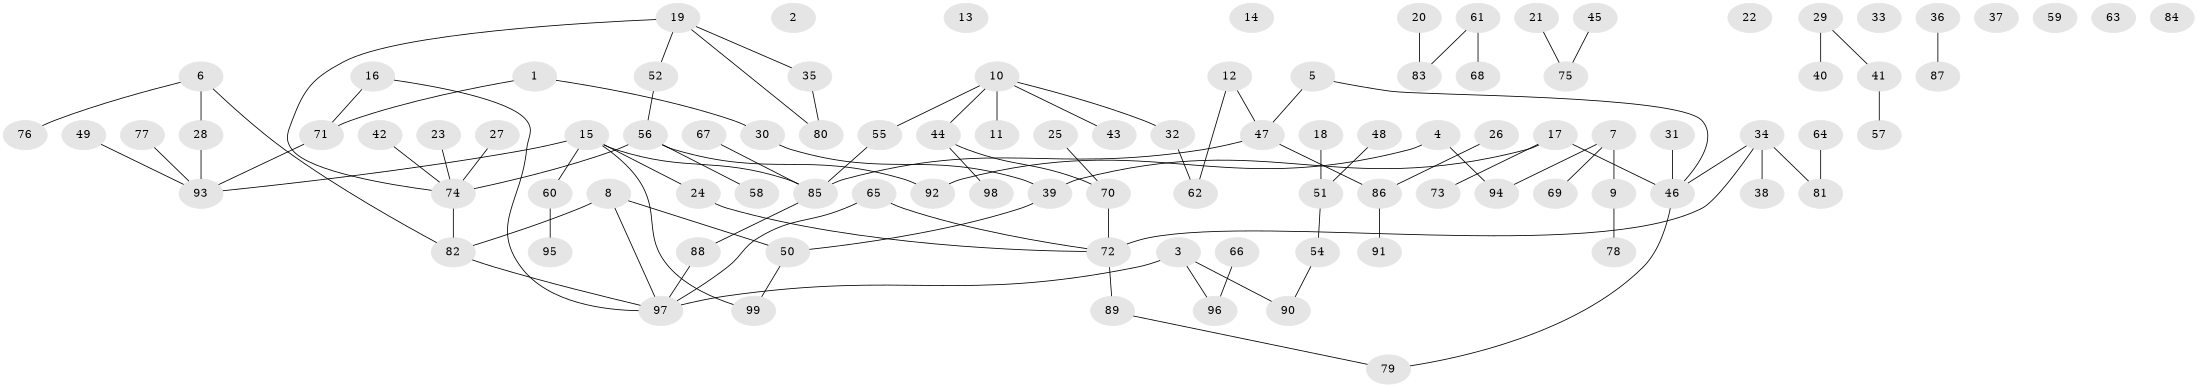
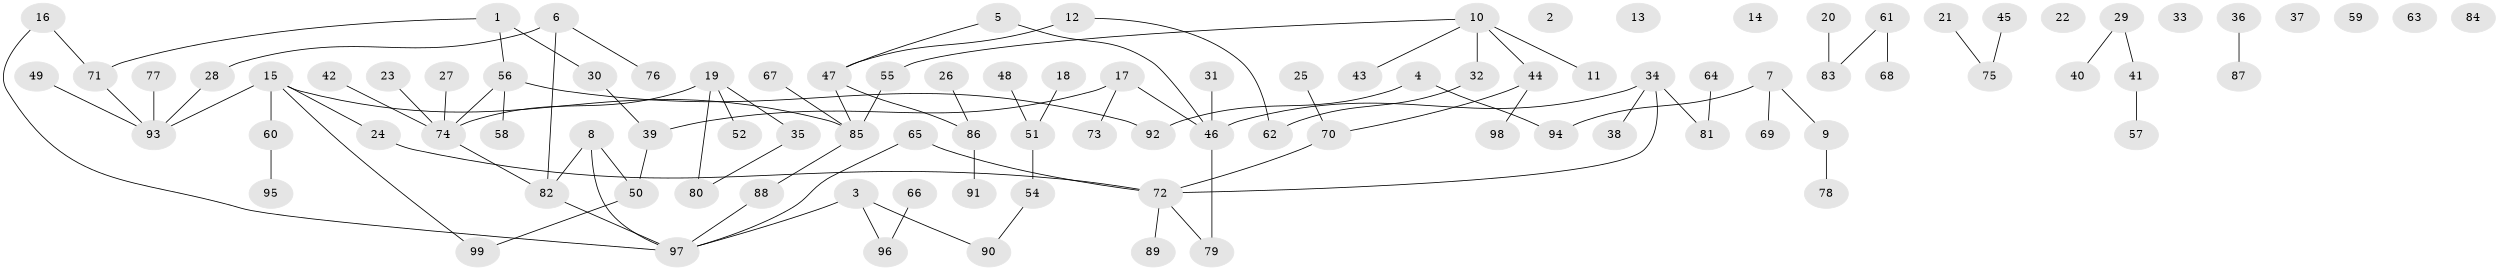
edge "52" -- "56": now "1" -- "56"
edge "89" -- "79": now "72" -- "79"
